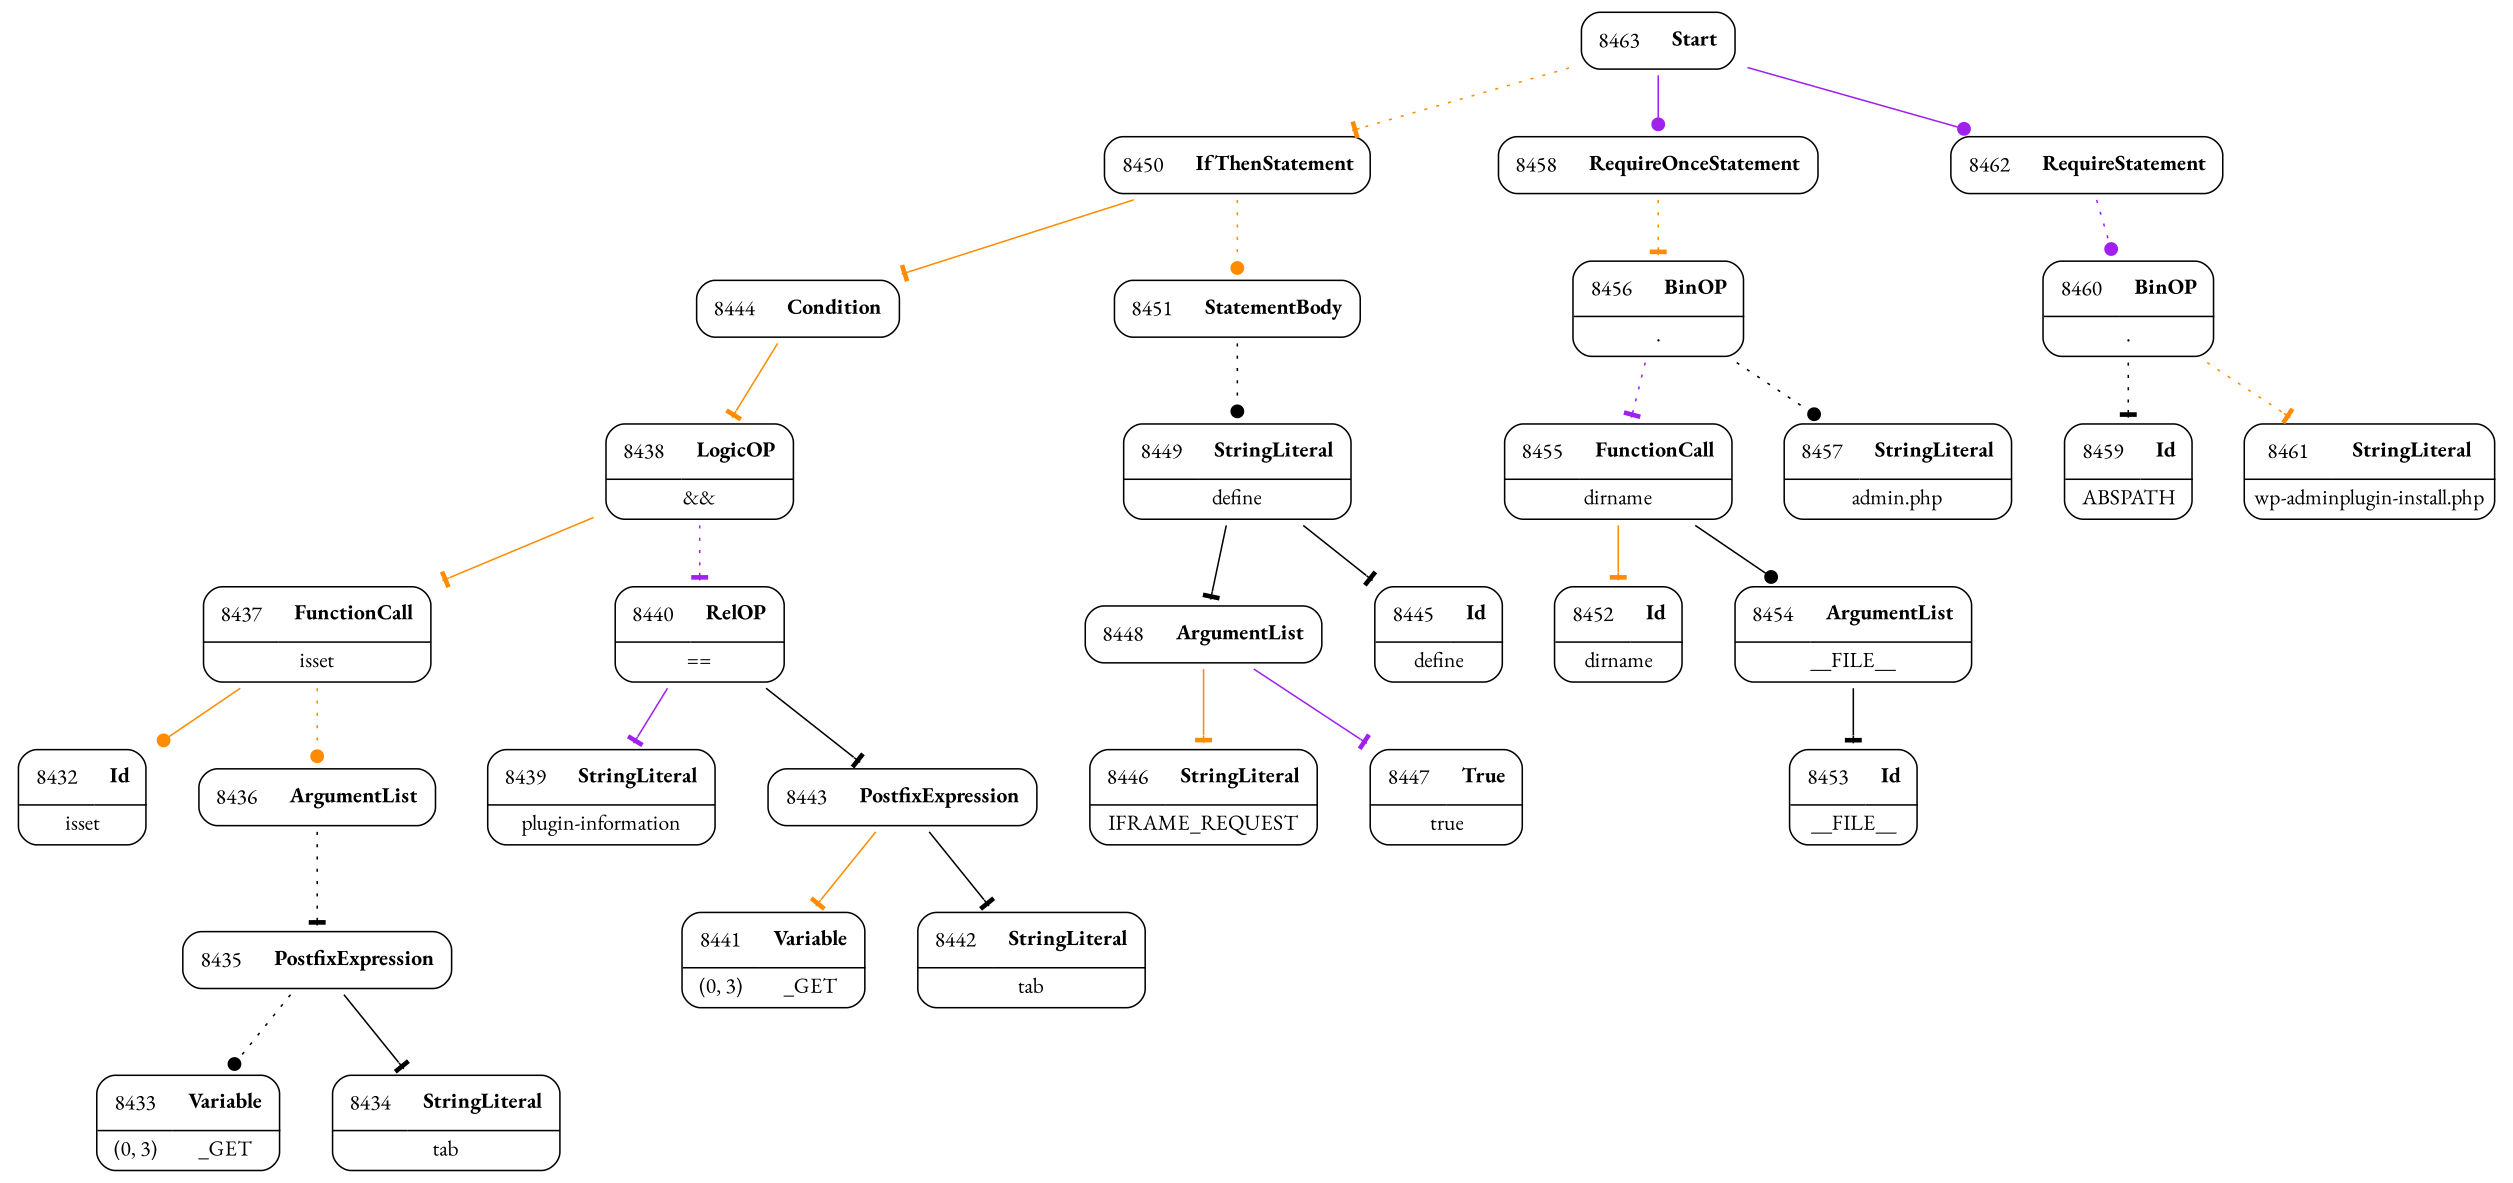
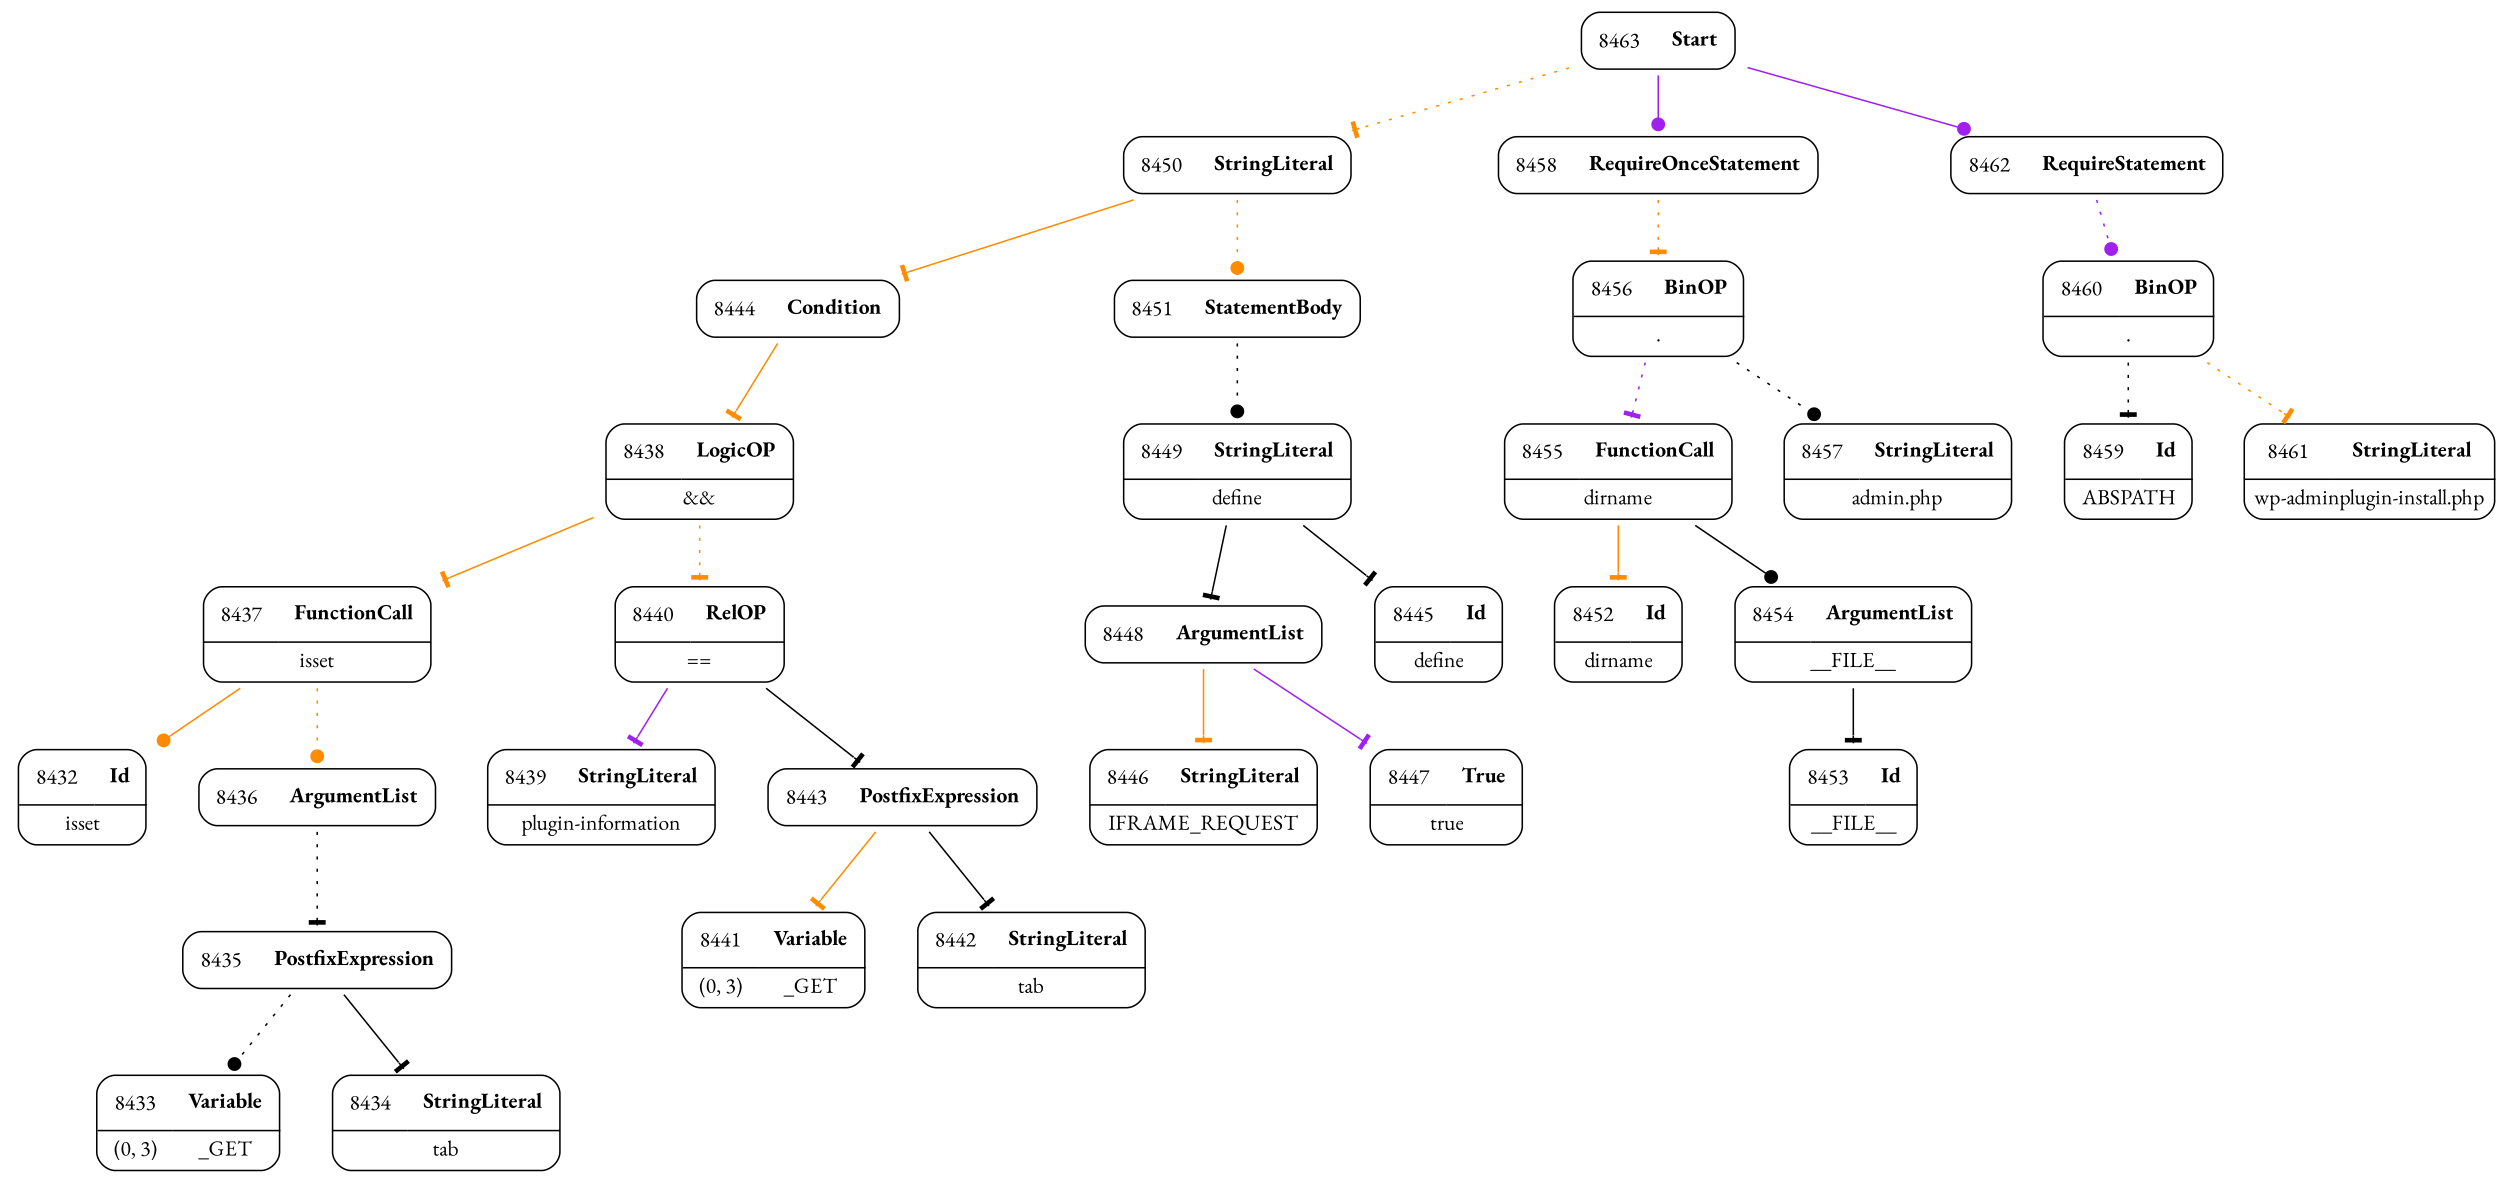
node "8450": text "IfThenStatement" -> "StringLiteral"
edge "8438" -> "8440": color purple -> darkorange
